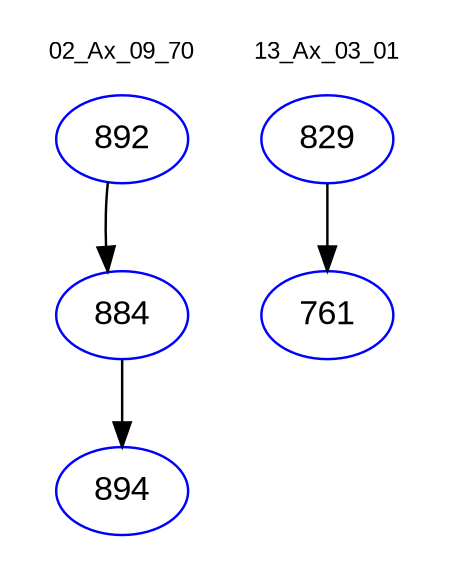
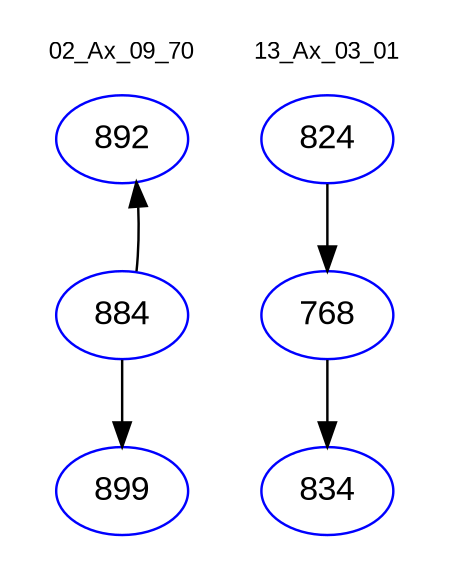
node "829": label "829" -> "824"
edge "892" -> "884": reversed
node "761": label "761" -> "768"
node "894": label "894" -> "899"
node "834": added
